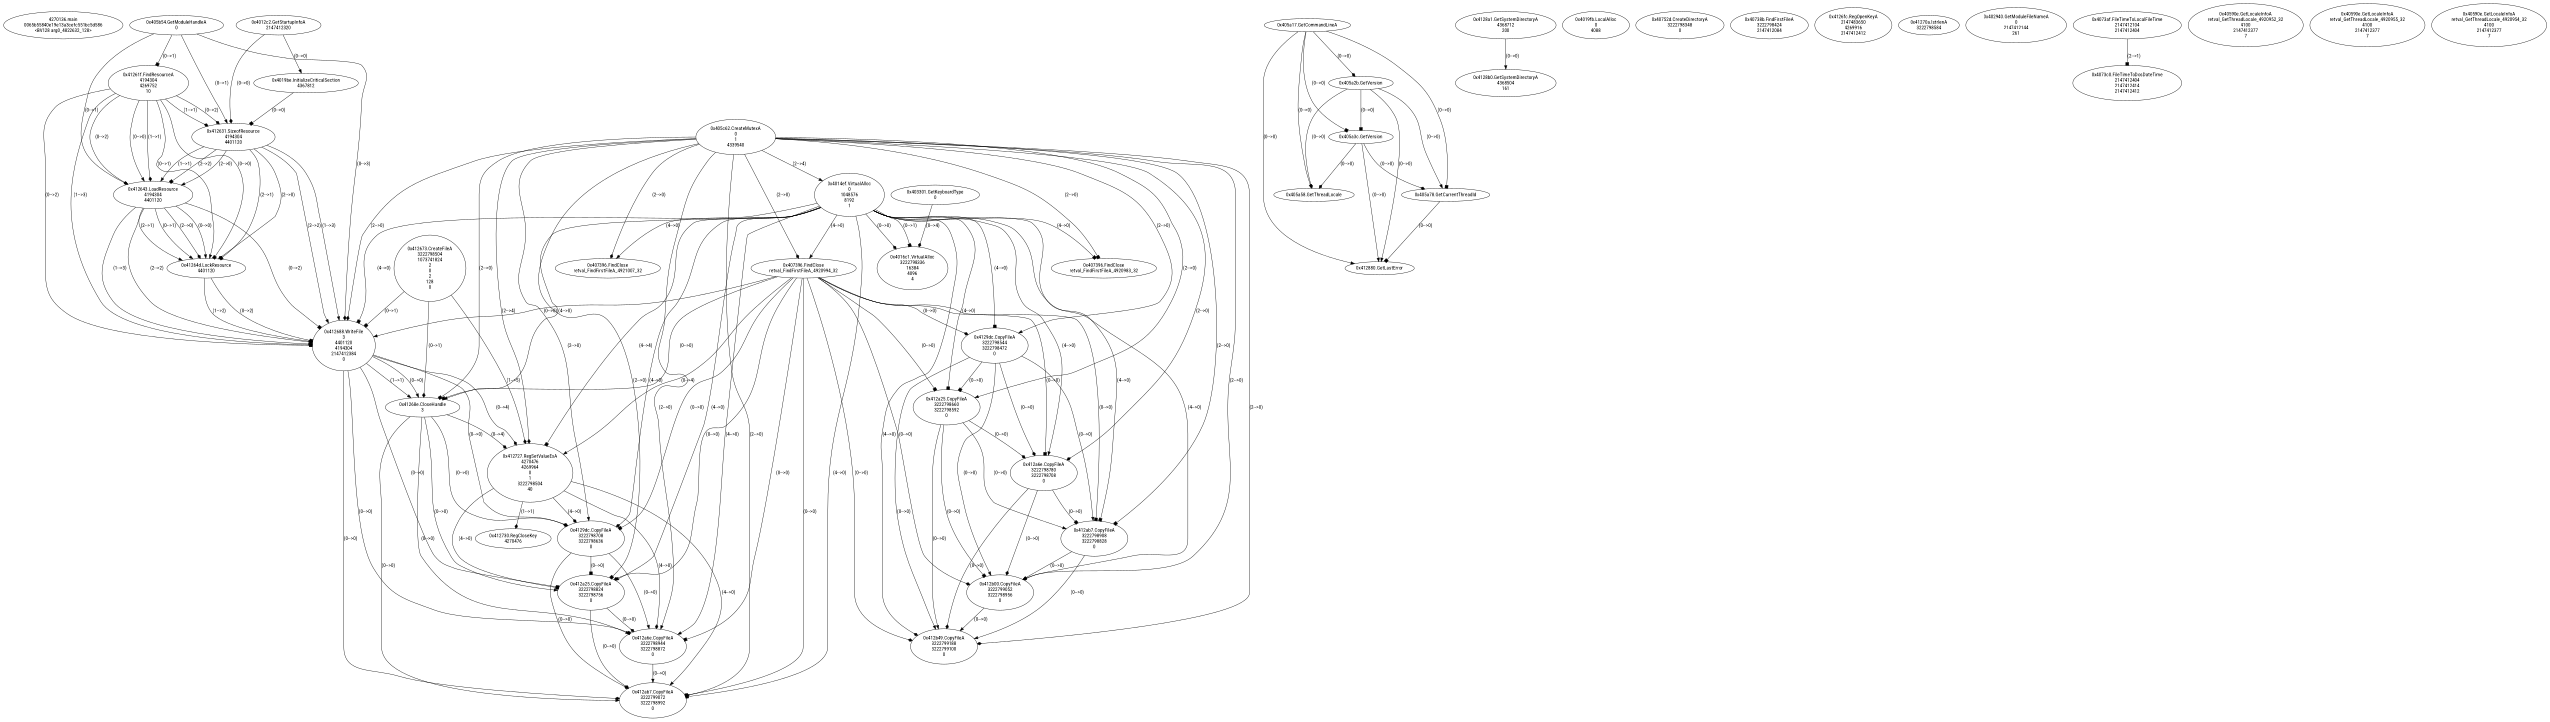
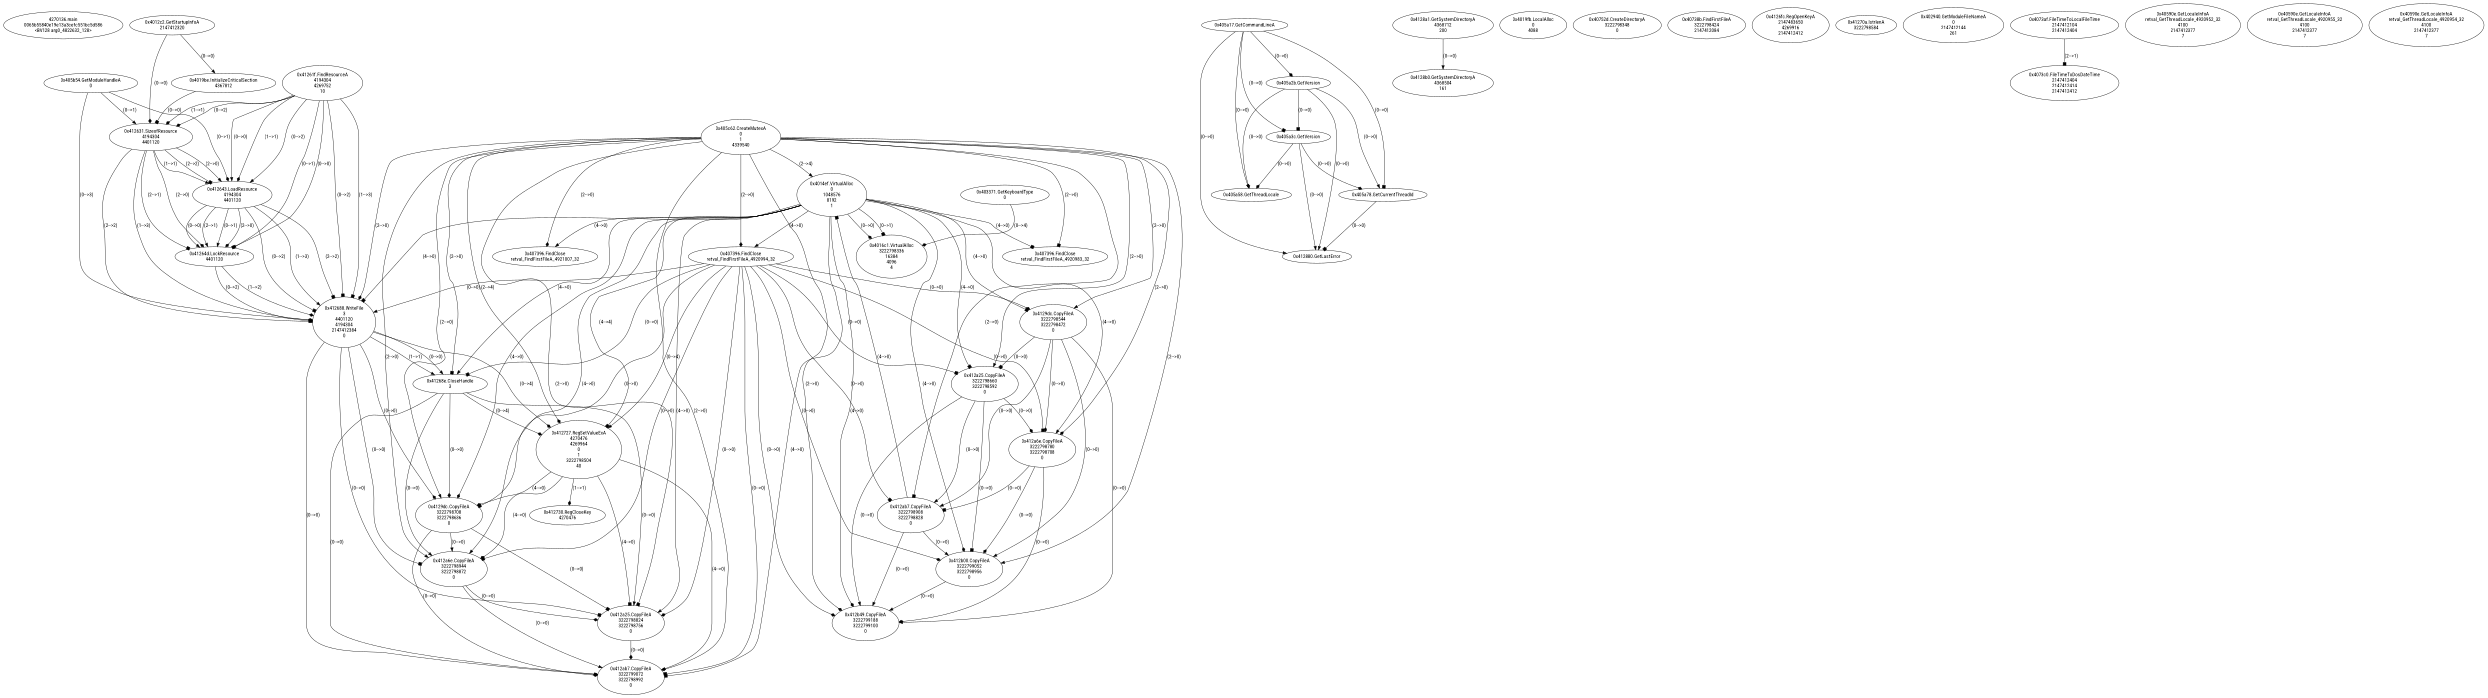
edge "0x405b54.GetModuleHandleA 0" -> "0x41261f.FindResourceA 4194304 4269752 10": removed, label "(0-->1)"
node "0x403301.GetKeyboardType 0": label "0x403301.GetKeyboardType 0" -> "0x403371.GetKeyboardType 0"
node "0x412673.CreateFileA 3222798504 1073741824 2 0 2 128 0": removed
edge "0x4014ef.VirtualAlloc 0 1048576 8192 1" -> "0x412ab7.CopyFileA 3222798908 3222798828 0": reversed
edge "0x412a25.CopyFileA 3222798824 3222798756 0" -> "0x412a6e.CopyFileA 3222798944 3222798872 0": reversed
